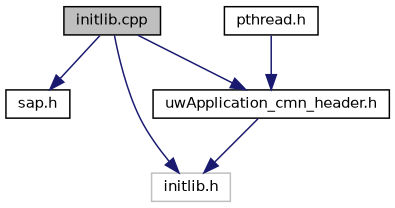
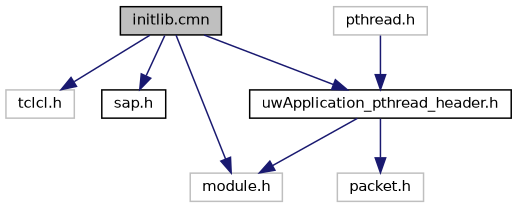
node "initlib.cpp": label "initlib.cpp" -> "initlib.cmn"
node "pthread.h": color black -> grey75
node "tclcl.h": added
node "uwApplication_cmn_header.h": label "uwApplication_cmn_header.h" -> "uwApplication_pthread_header.h"
node "initlib.h": label "initlib.h" -> "module.h"
node "packet.h": added
